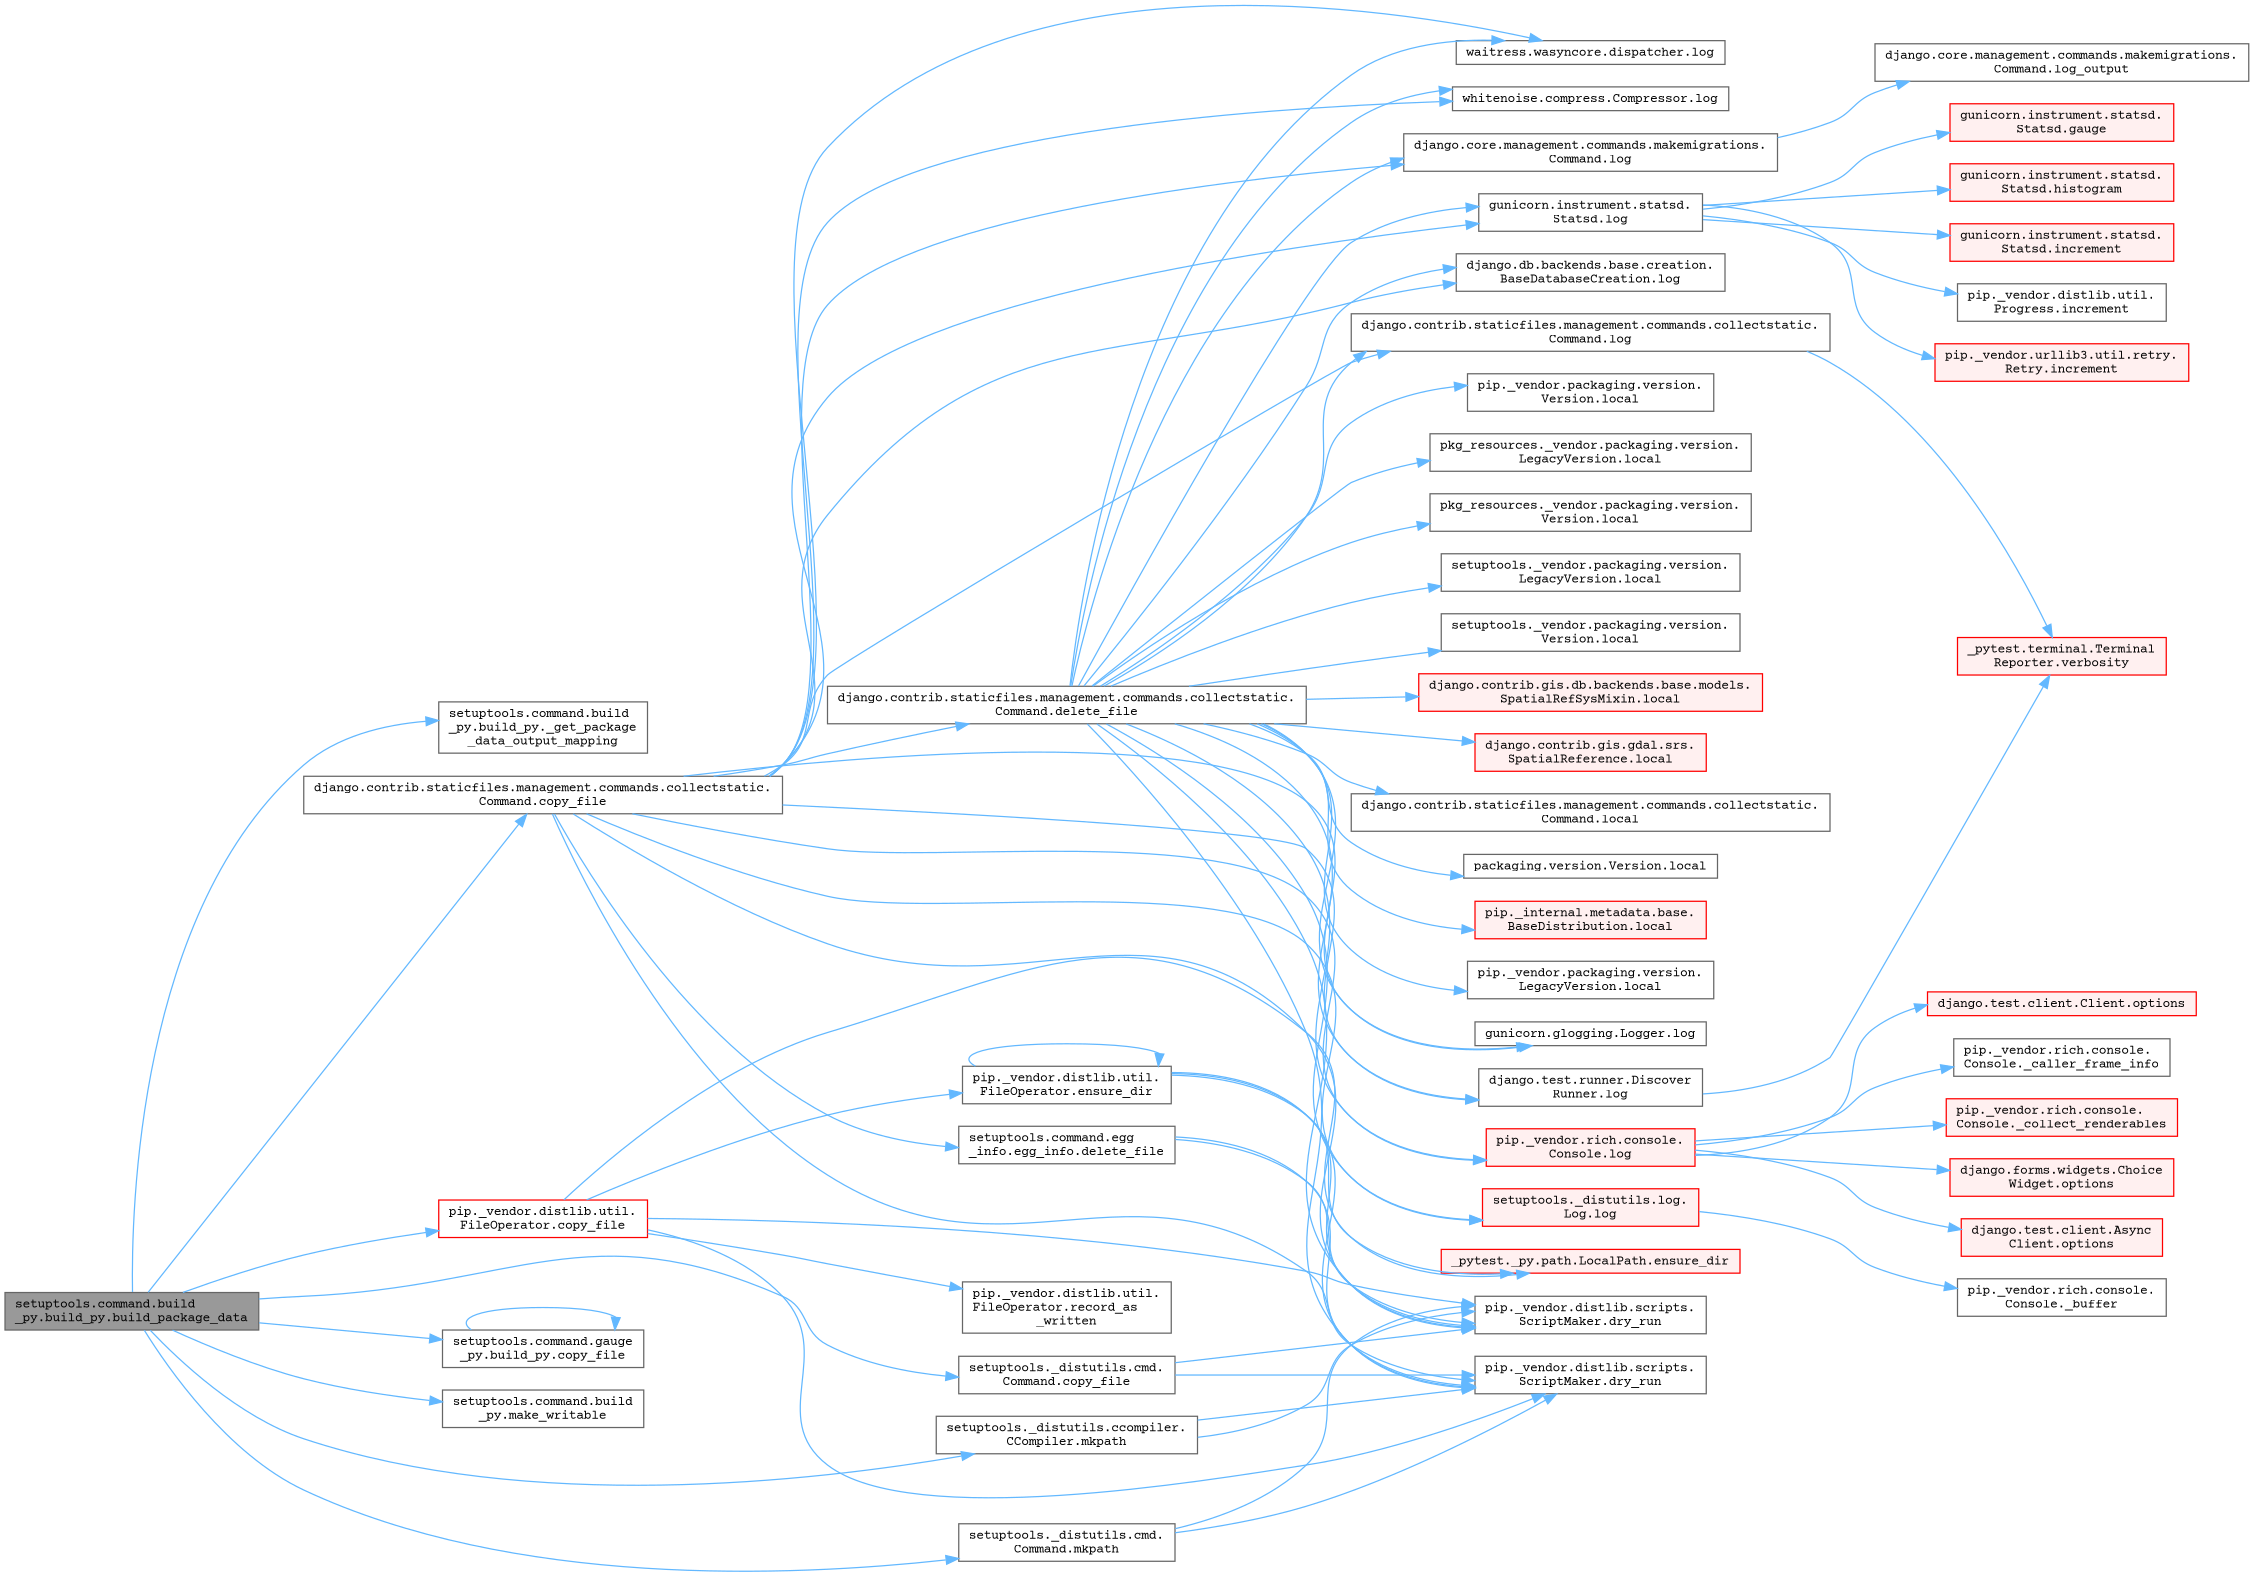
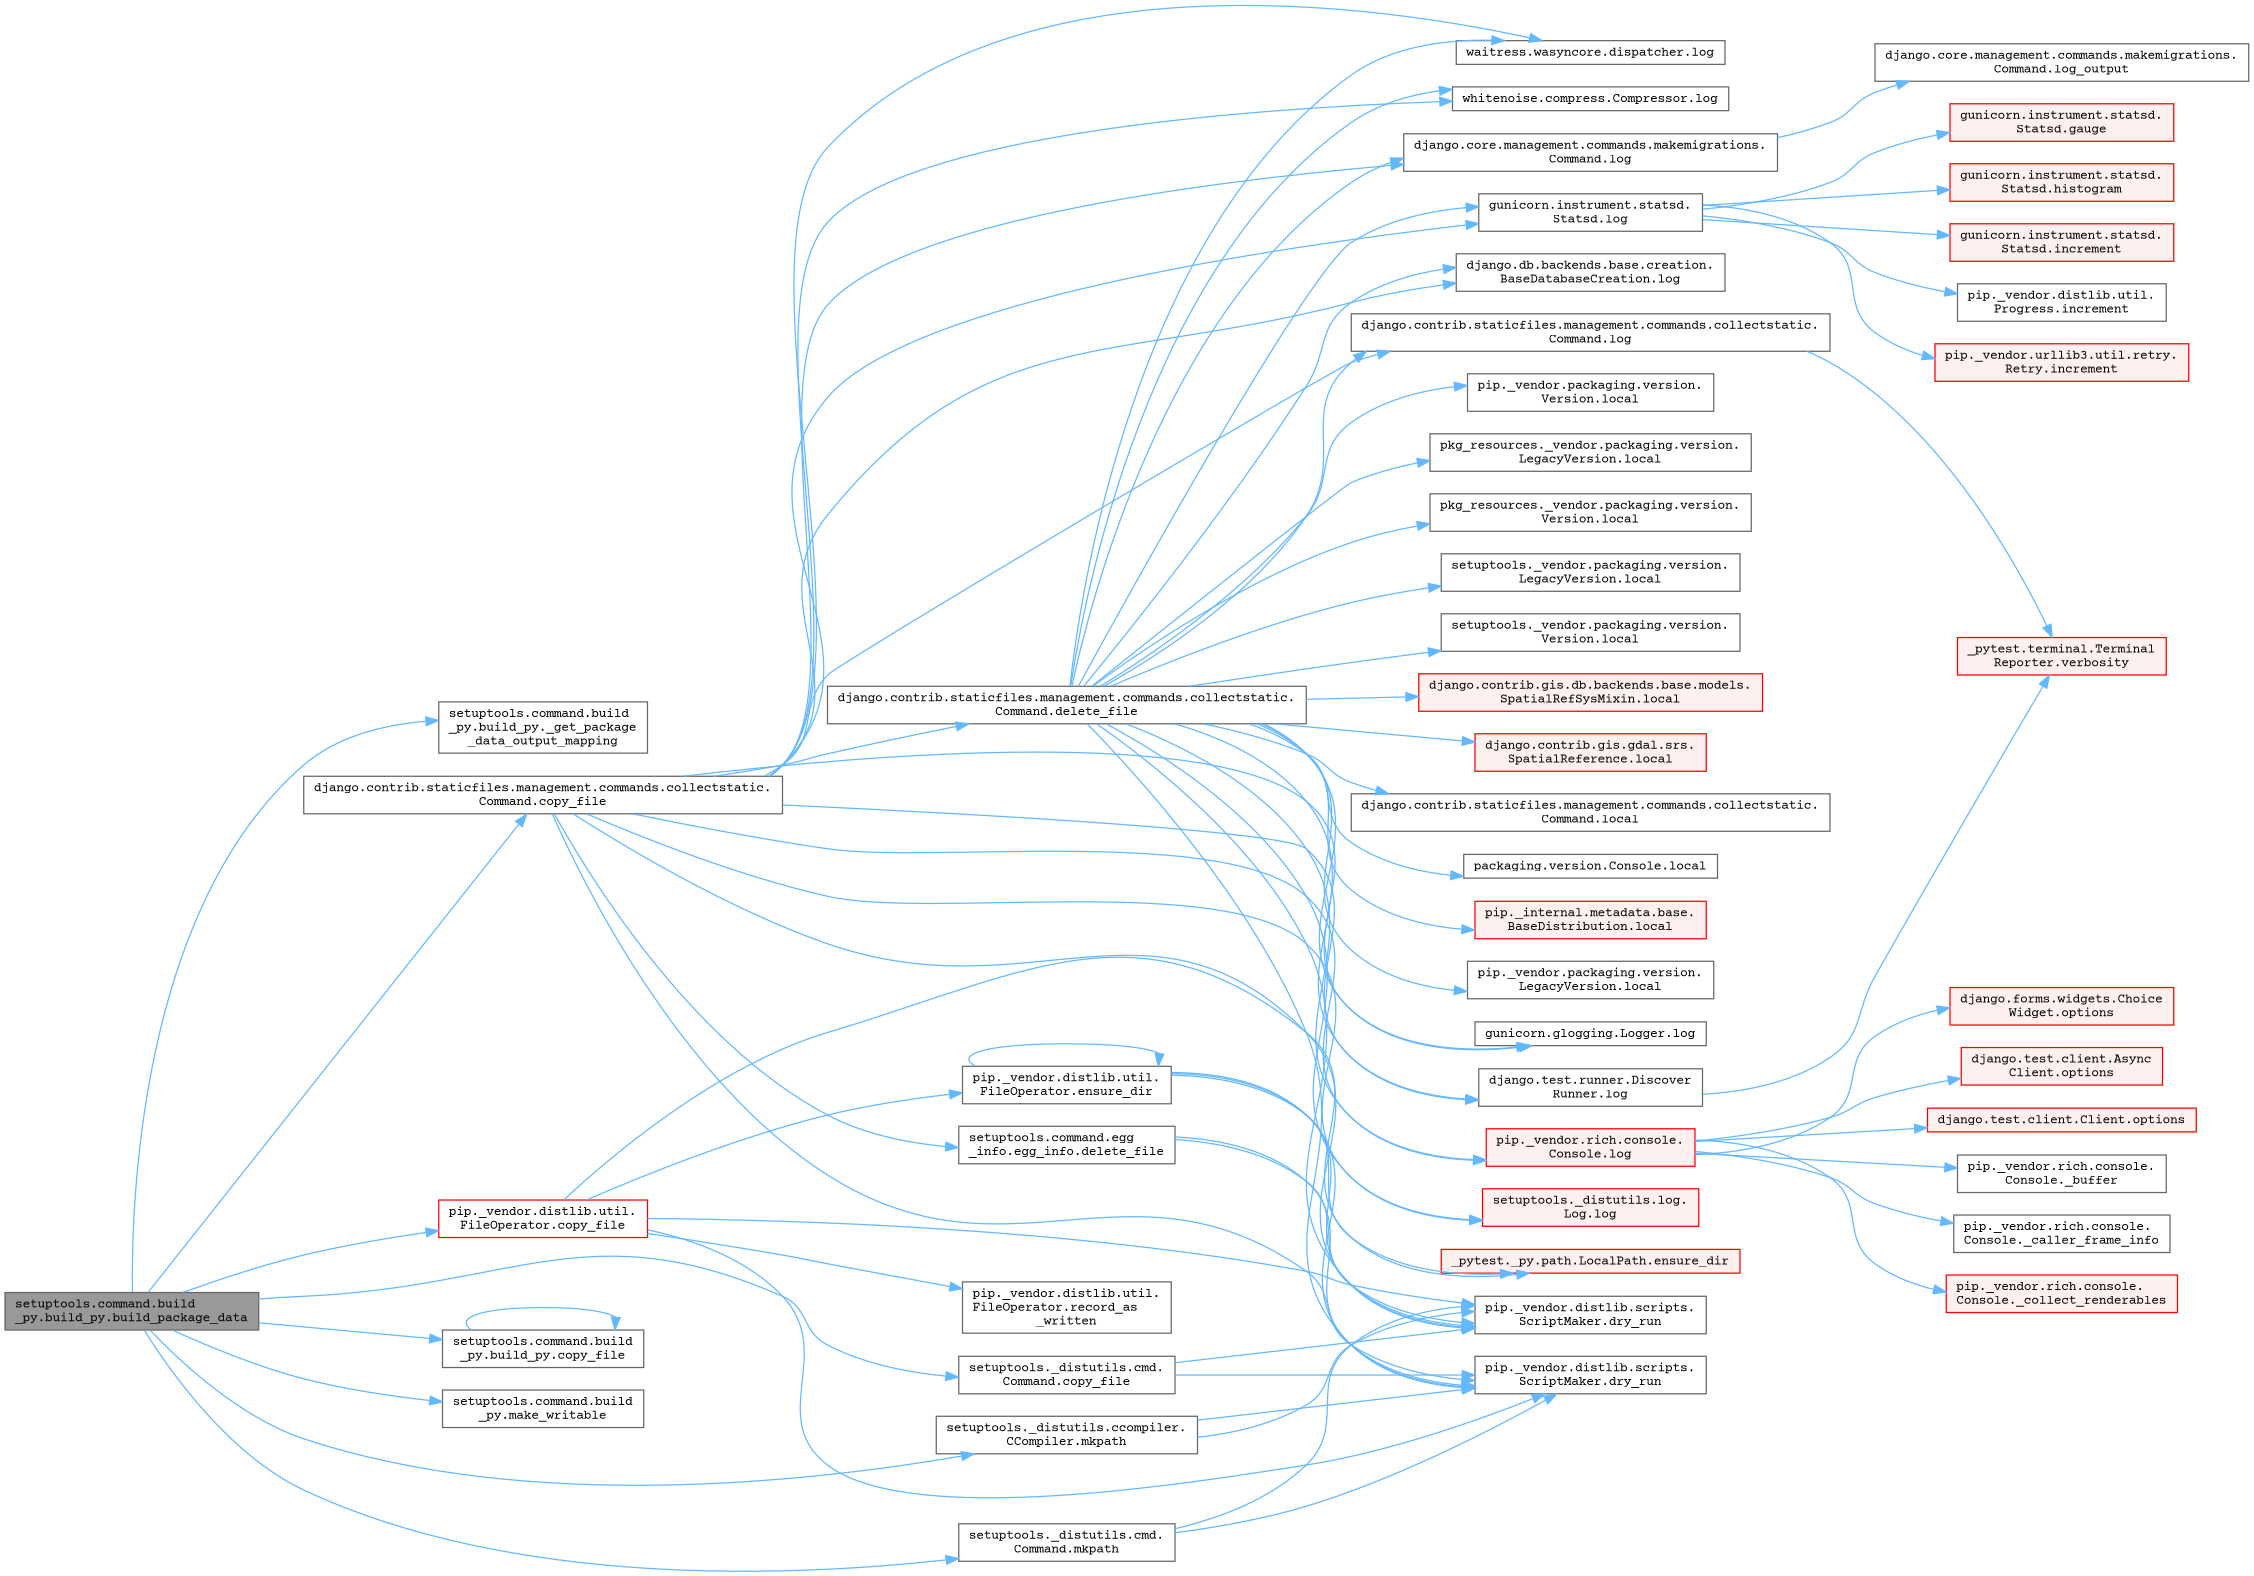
node "packaging.version.Version.local": label "packaging.version.Version.local" -> "packaging.version.Console.local"
edge "setuptools._distutils.log. Log.log" -> "pip._vendor.rich.console. Console._buffer": now "pip._vendor.rich.console. Console.log" -> "pip._vendor.rich.console. Console._buffer"
node "setuptools.command.gauge _py.build_py.copy_file": label "setuptools.command.gauge _py.build_py.copy_file" -> "setuptools.command.build _py.build_py.copy_file"
